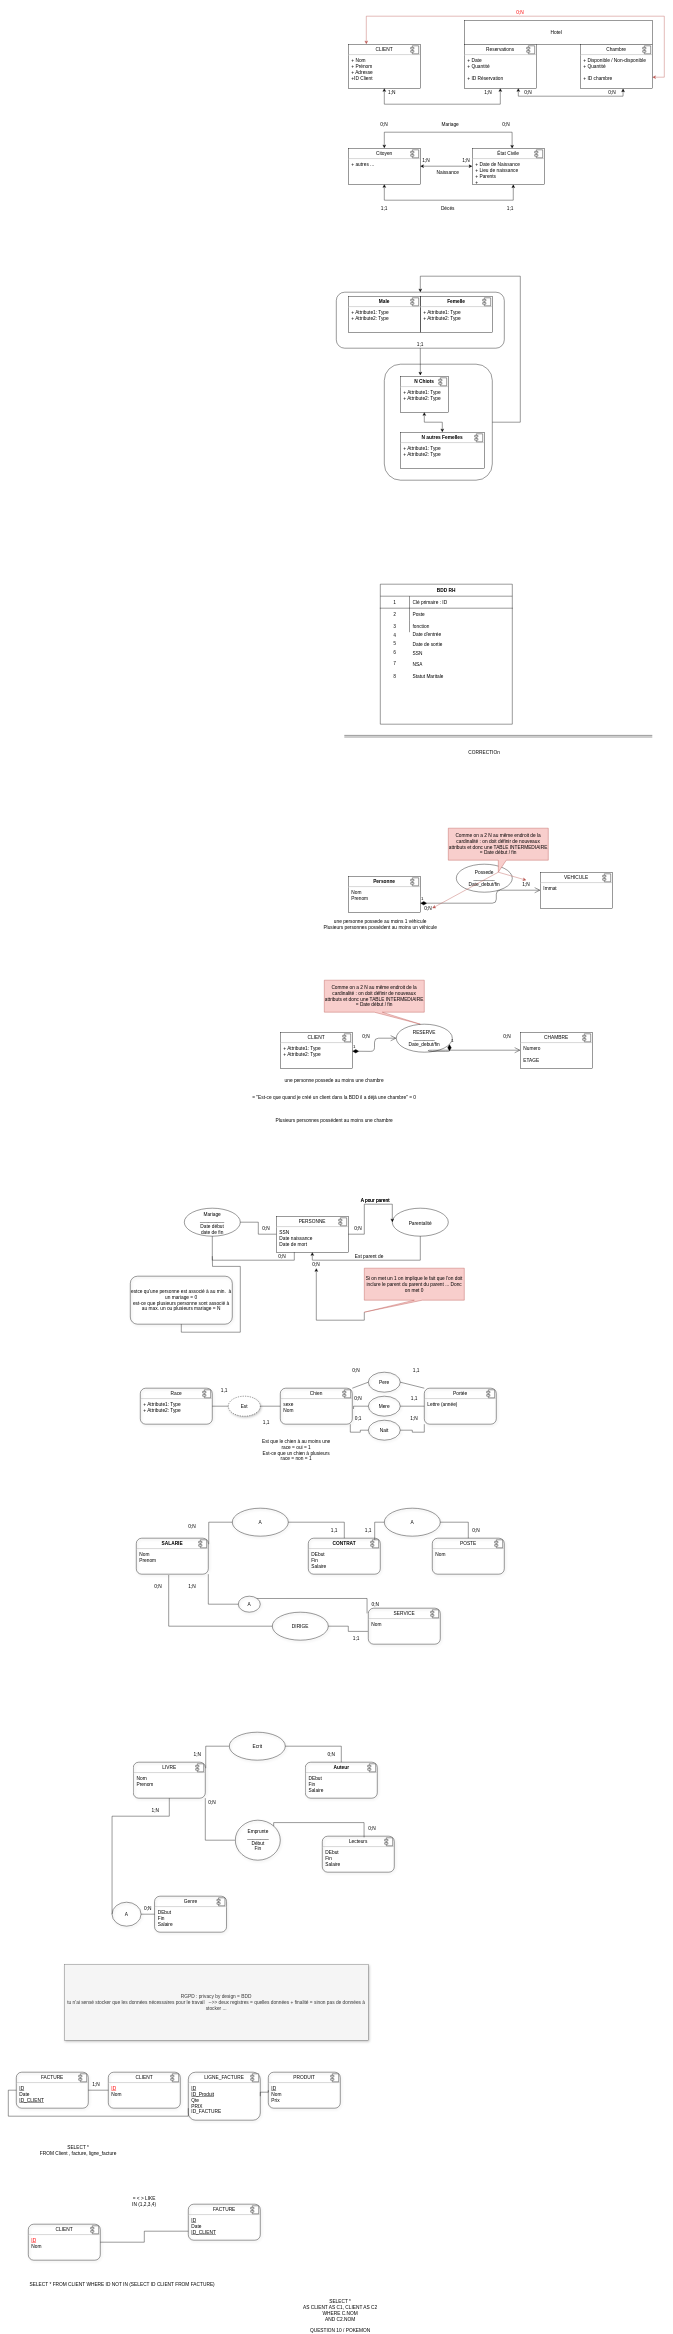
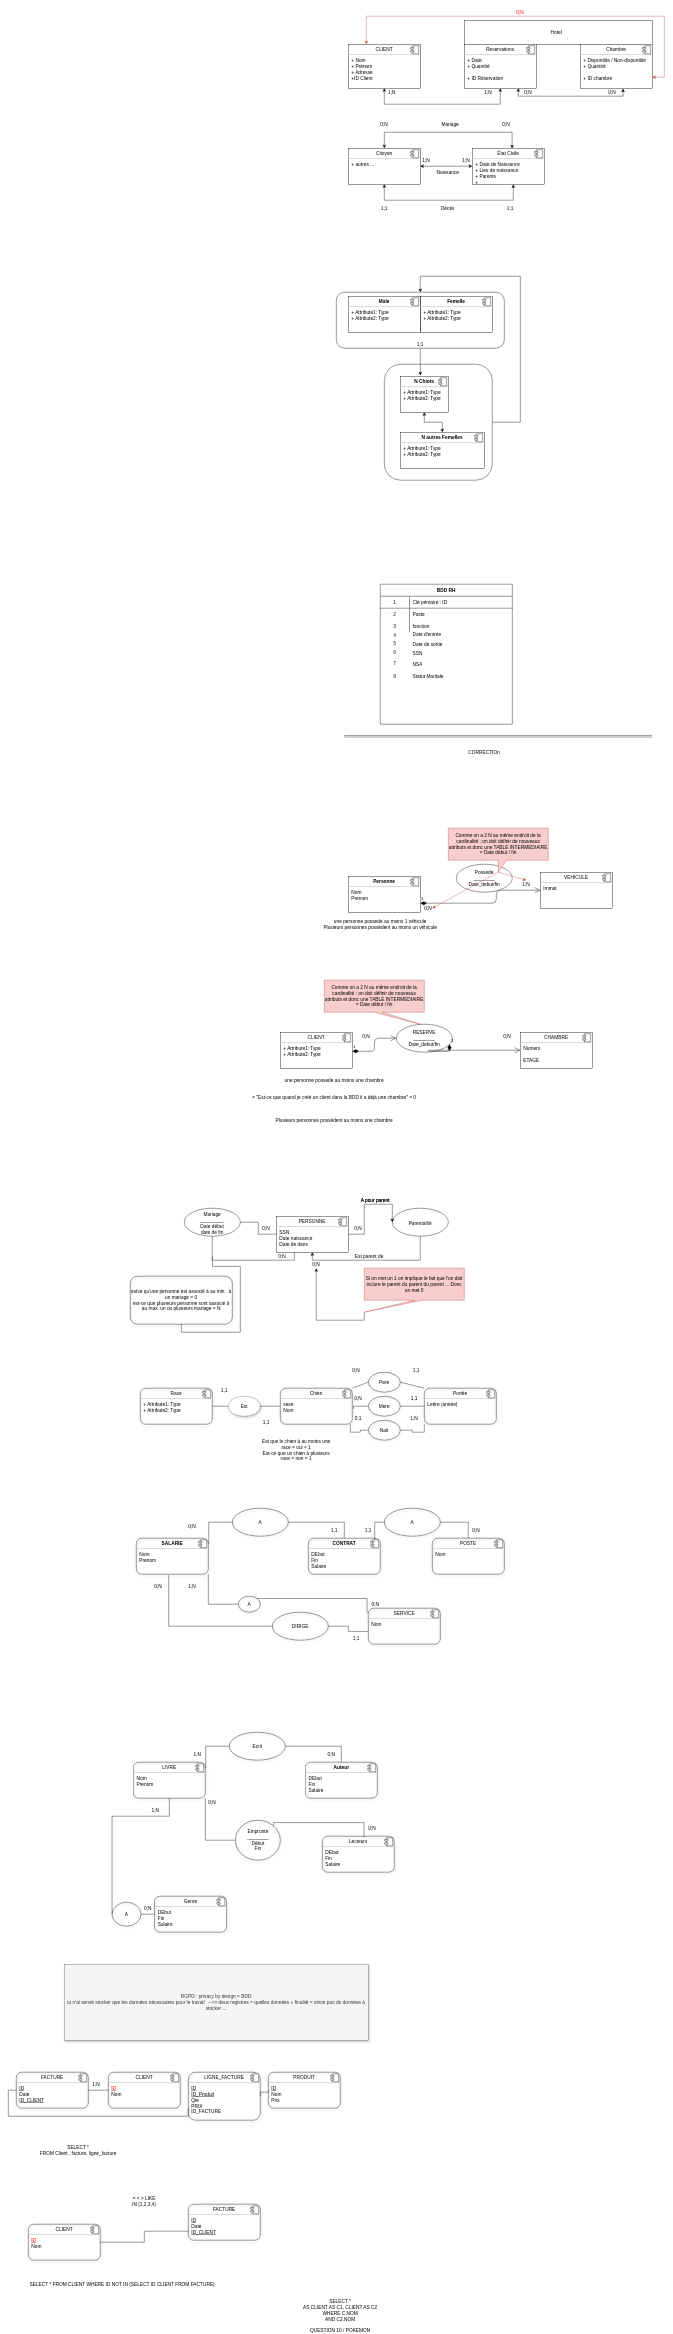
node "PERSONNE SSN Date naissance Date de mort": label "PERSONNE SSN Date naissance Date de mort" -> "PERSONNE SSN Date naissance Date de dans"
